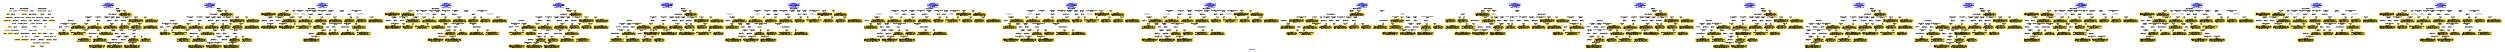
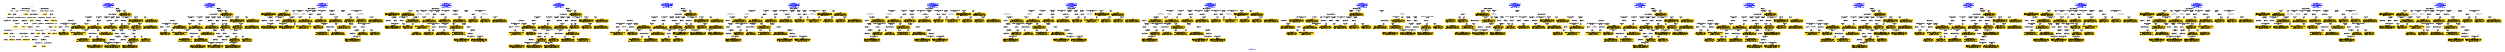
node "galleryLabelTypeURI": fillcolor gold -> lightgray
node "creditLine": added
node "artistFirstLast": fillcolor gold -> lightgray
